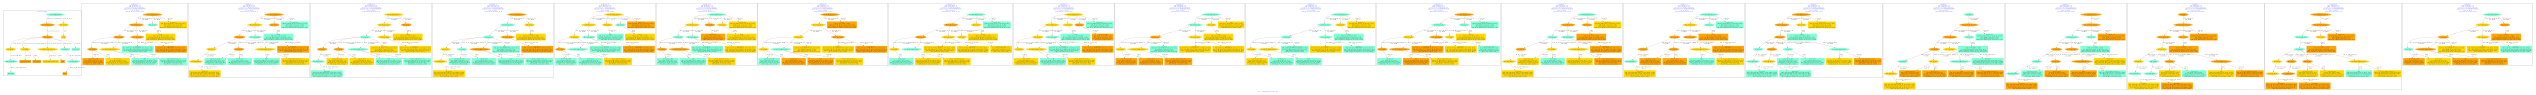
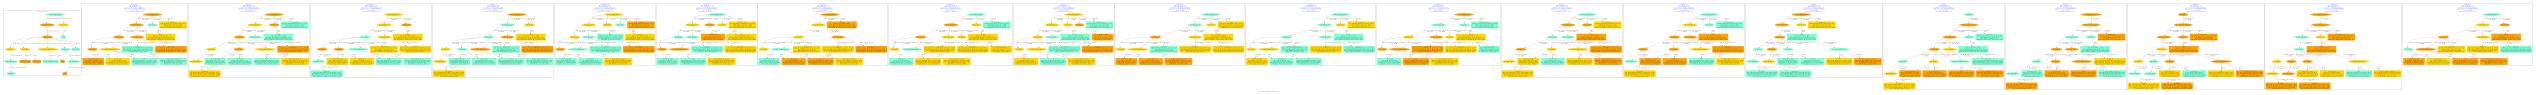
node "title": fillcolor gold -> aquamarine
node "artist_appellation_uri": fillcolor gold -> aquamarine
